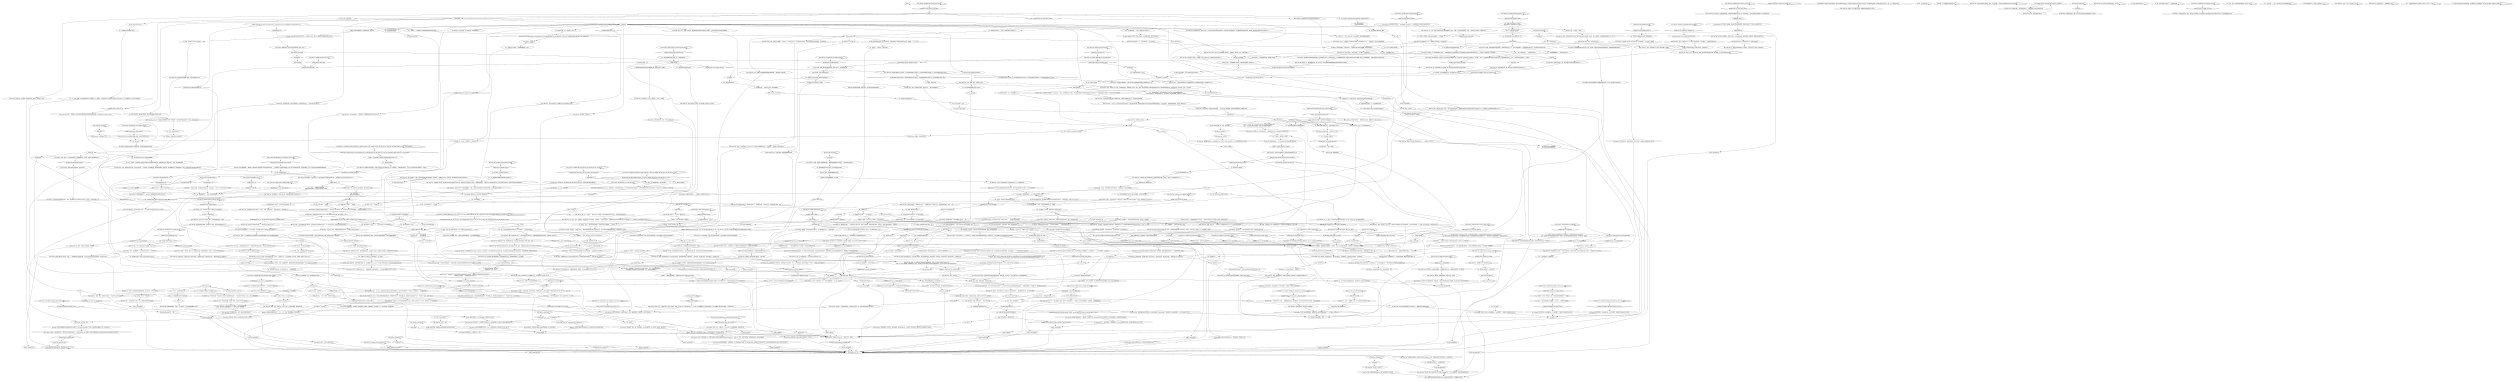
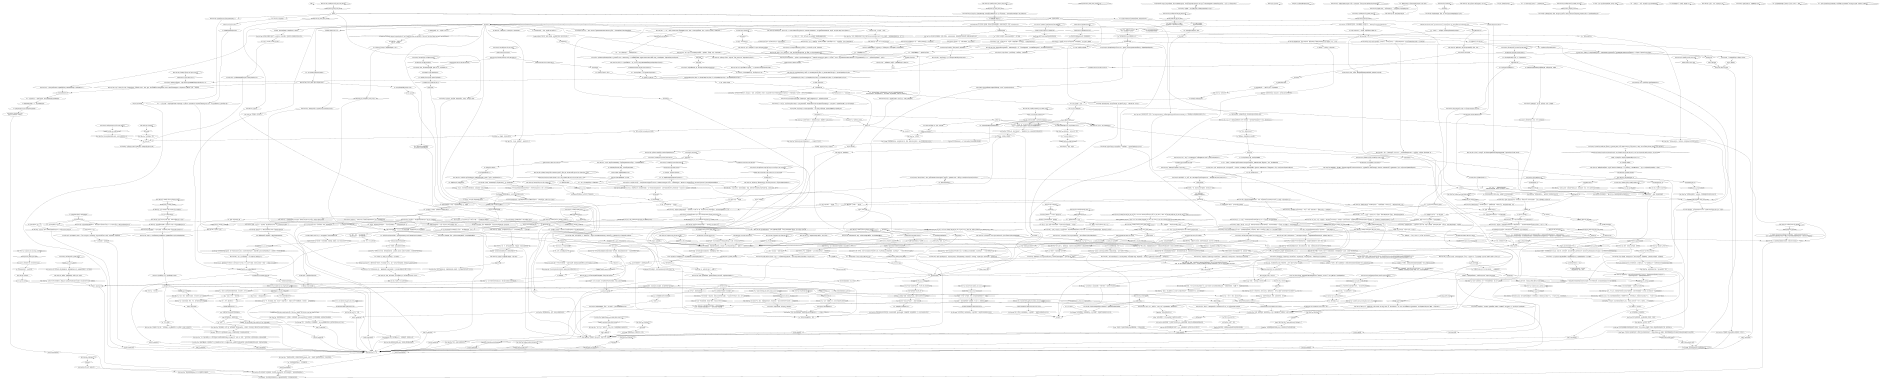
node "Bird's Nest Roy: “当然。”": added
